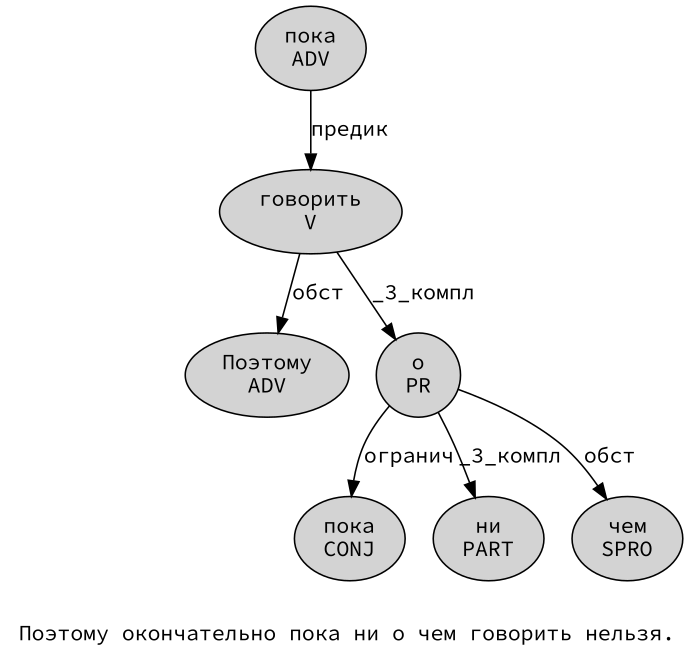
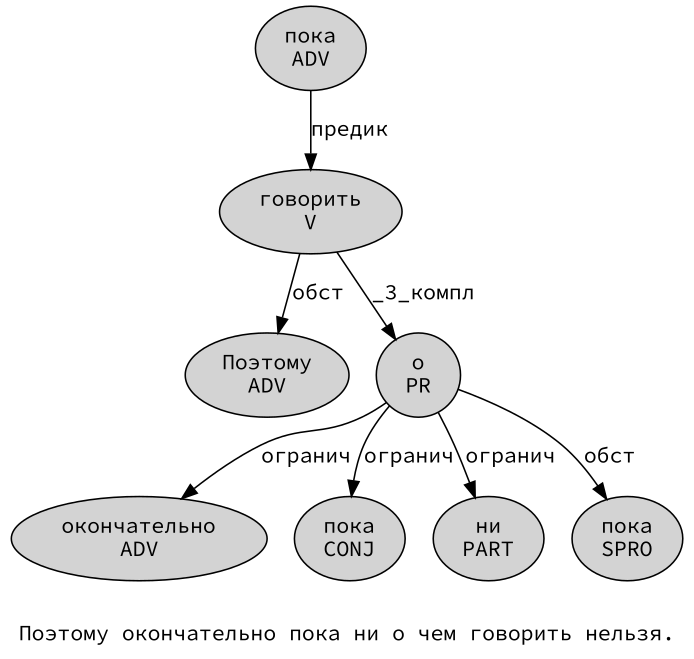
edge "о PR" -> "ни PART": label "_3_компл" -> "огранич"
node "окончательно ADV": added
node "чем SPRO": label "чем SPRO" -> "пока SPRO"
